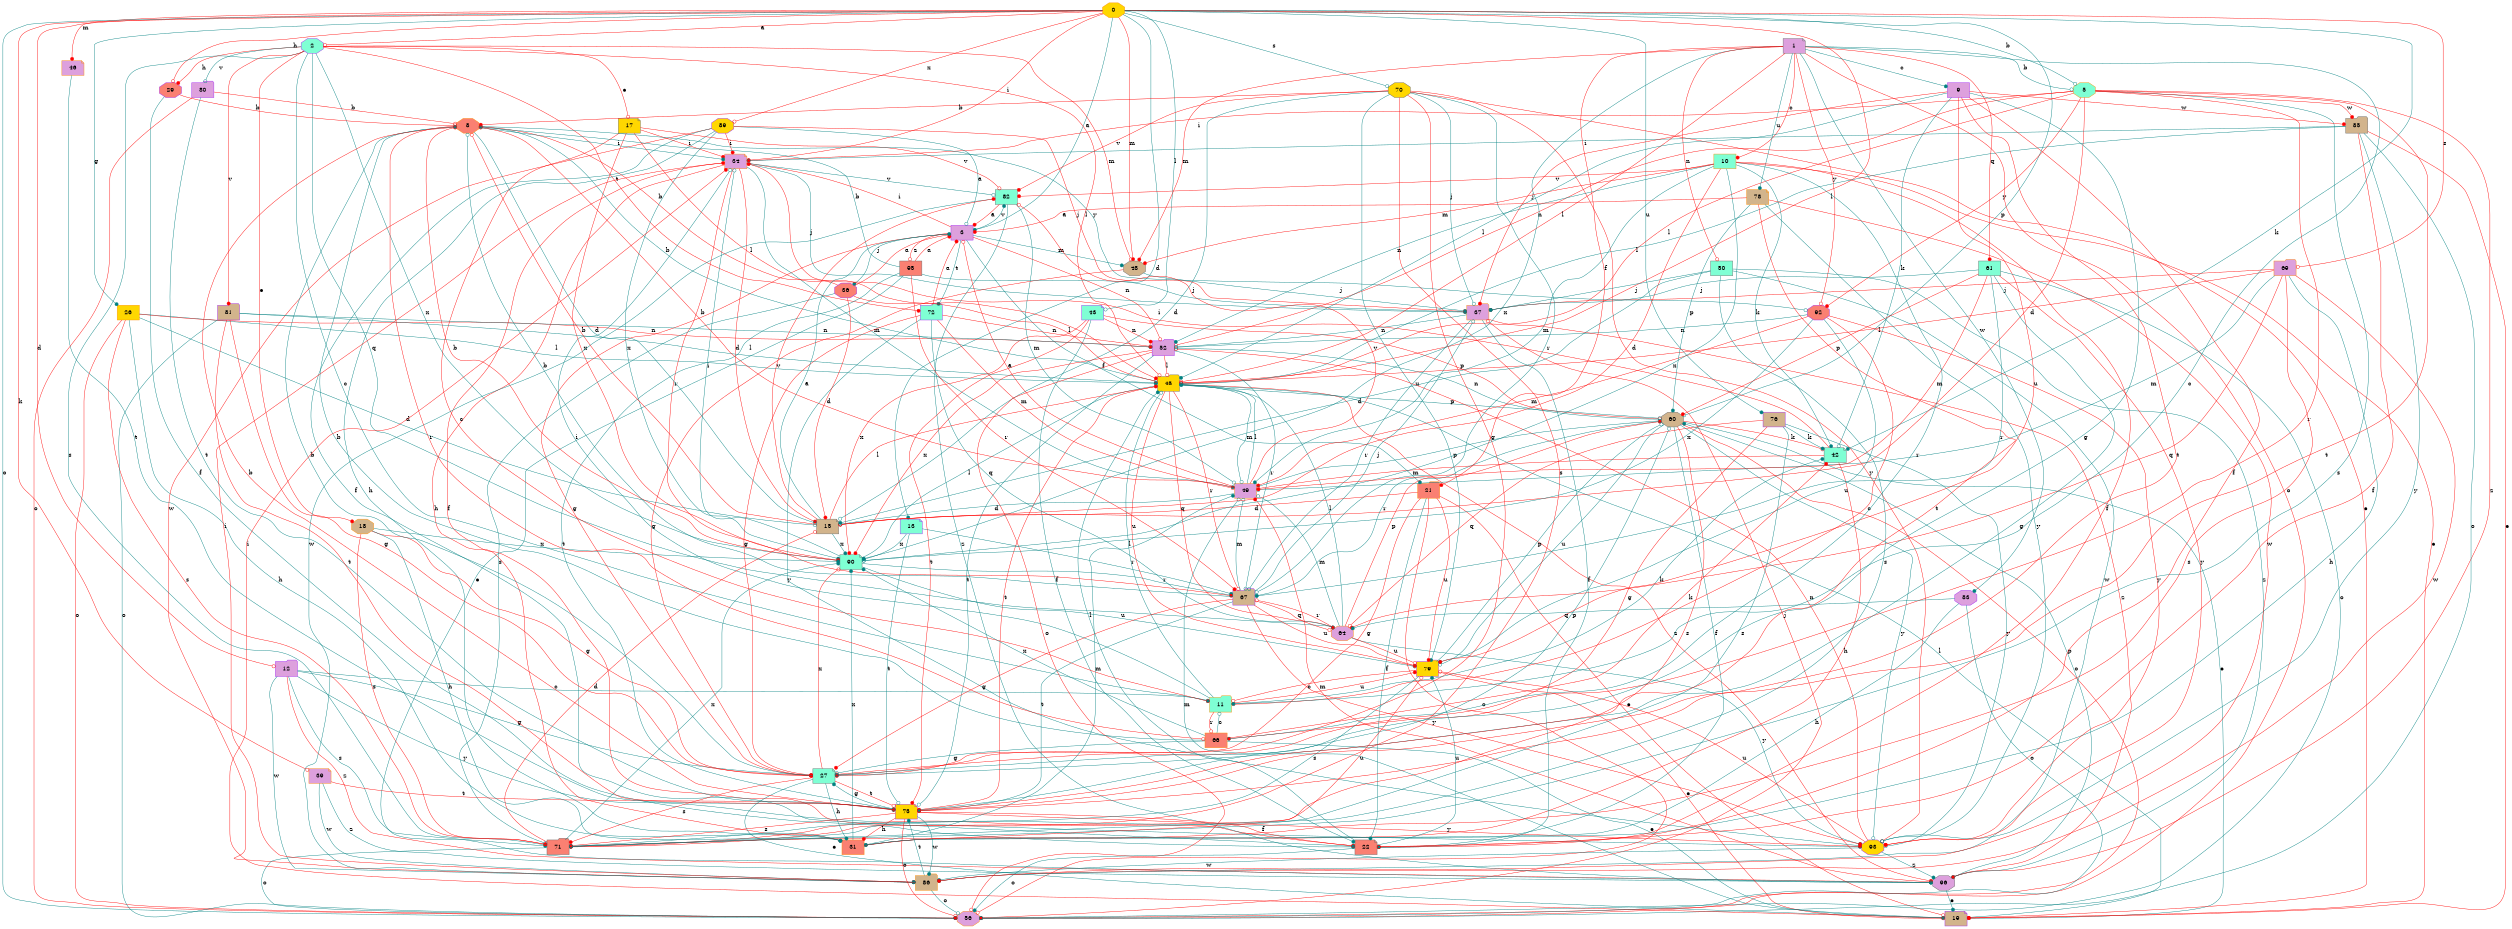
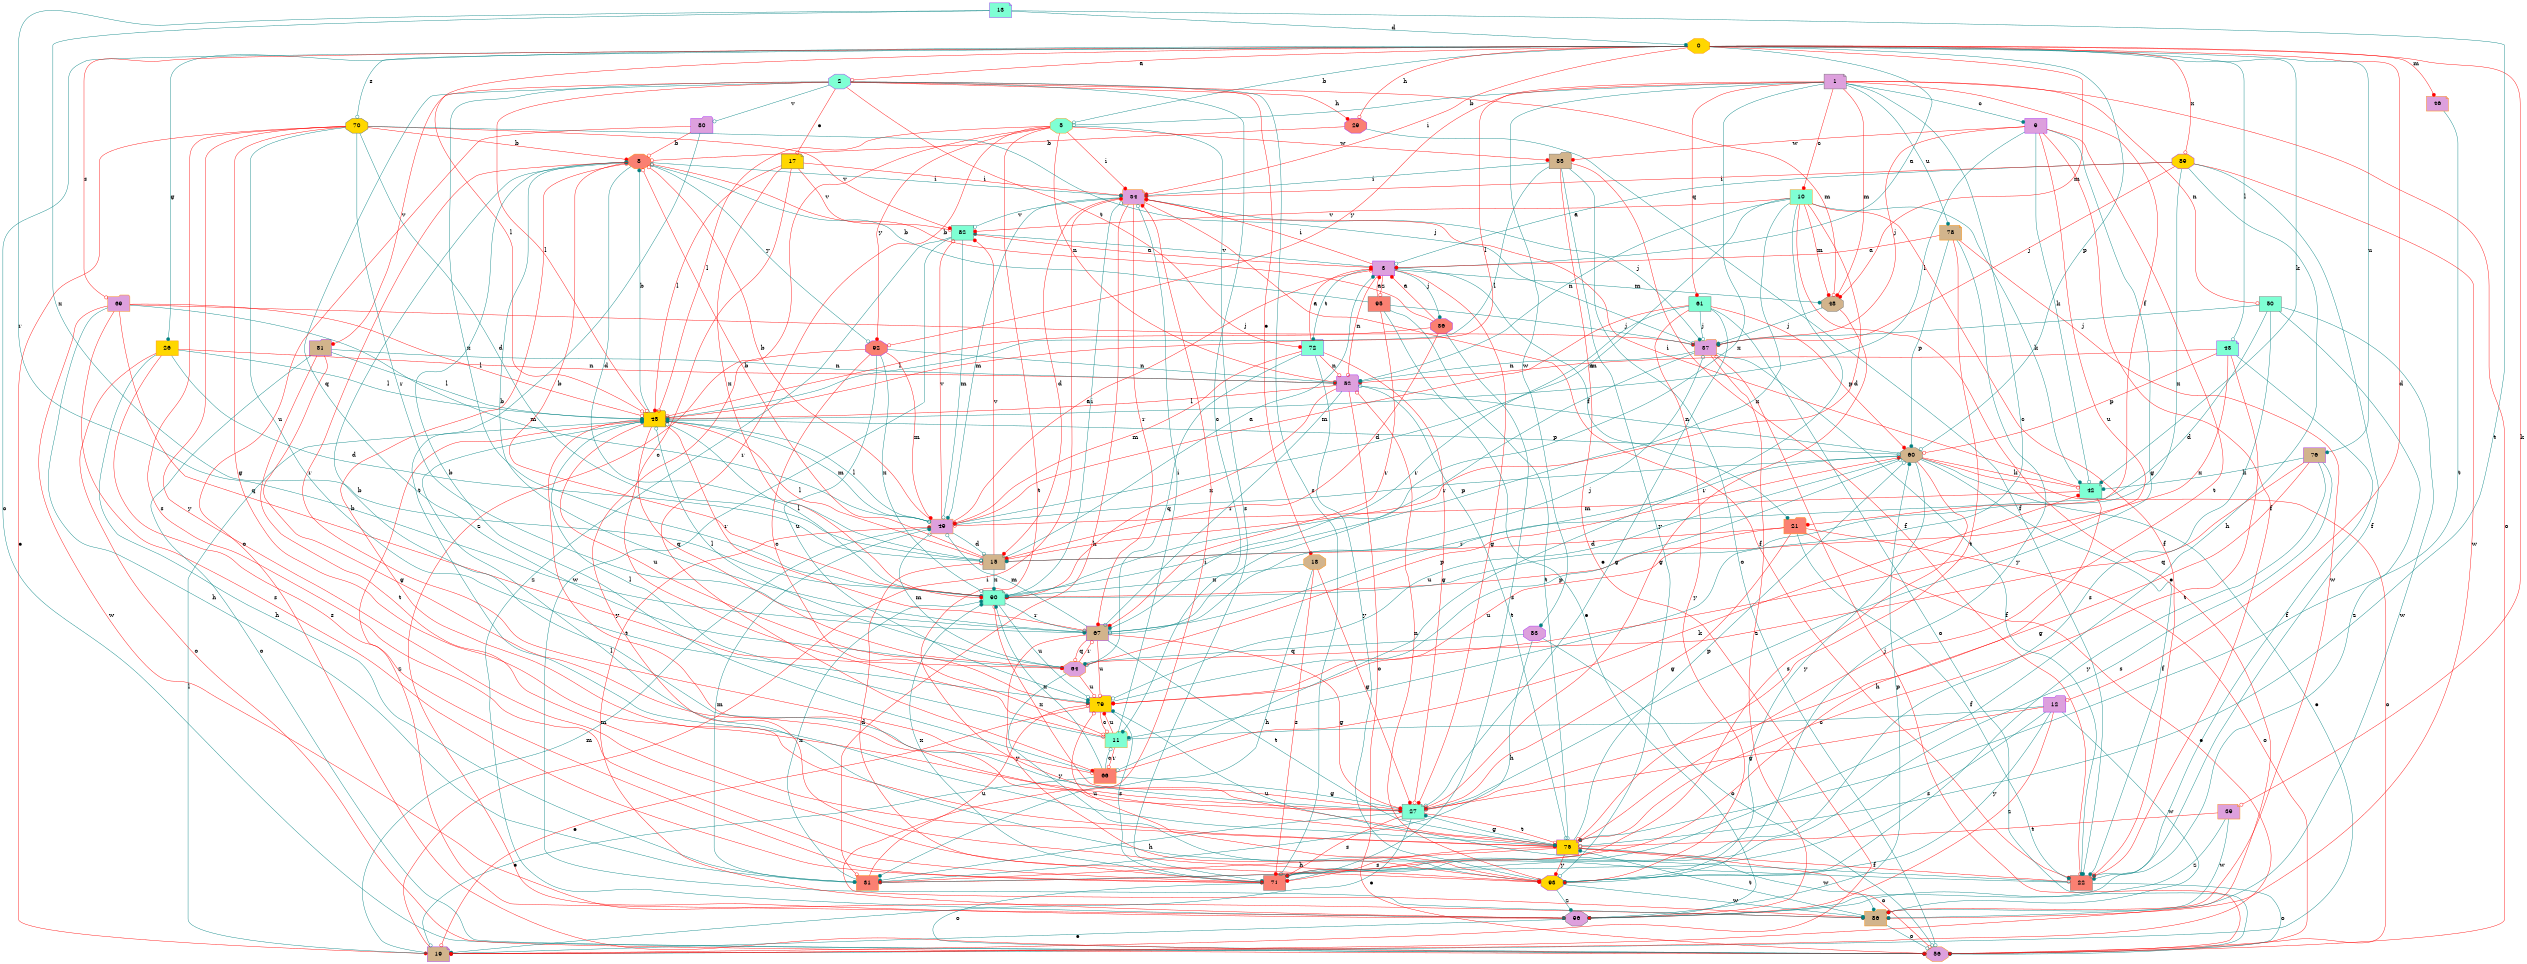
edge "0" -> "13": reversed
edge "5" -> "15": removed, label "d"
edge "11" -> "42": removed, label "k"
edge "12" -> "27": color teal -> red
